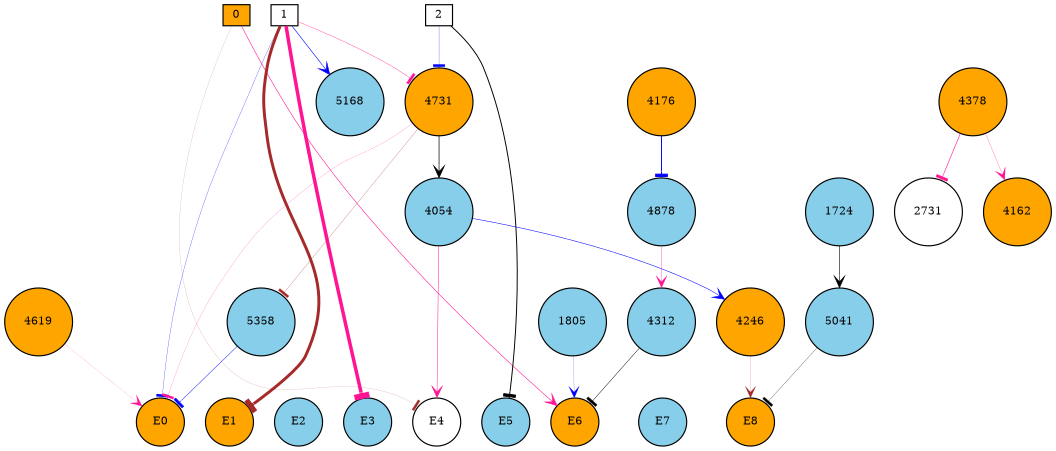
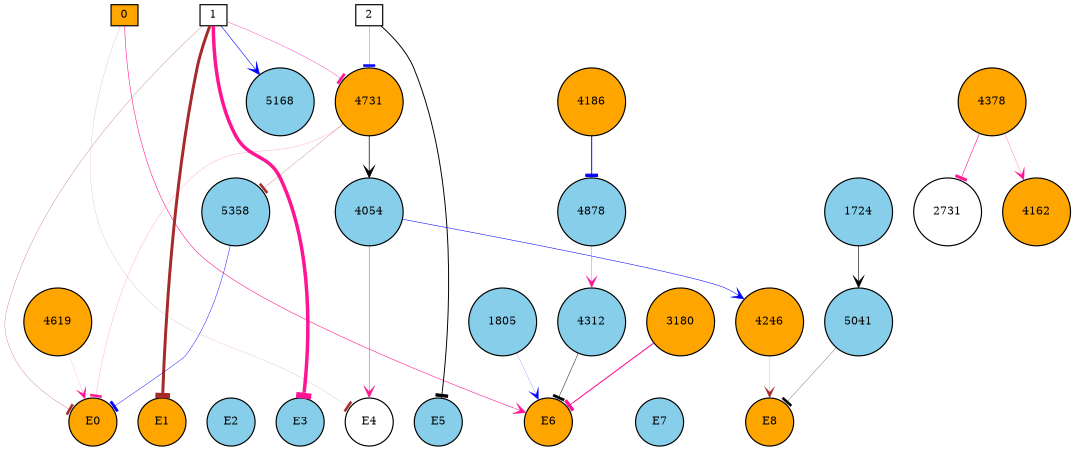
node "4176": label "4176" -> "4186"
edge "1" -> "E0": color blue -> brown
node "3180": added
